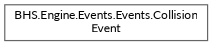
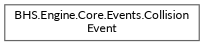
node "BHS.Engine.Events.Events.Collision Event": label "BHS.Engine.Events.Events.Collision Event" -> "BHS.Engine.Core.Events.Collision Event"
